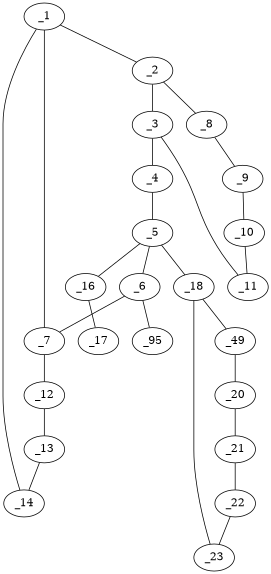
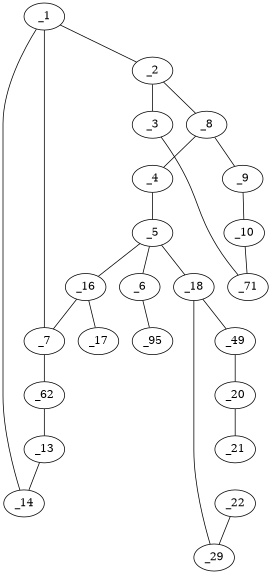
edge "_3" -- "_4": now "_8" -- "_4"
node "_11": label "_11" -> "_71"
edge "_6" -- "_7": now "_16" -- "_7"
node "_12": label "_12" -> "_62"
edge "_21" -- "_22": removed
node "_23": label "_23" -> "_29"
